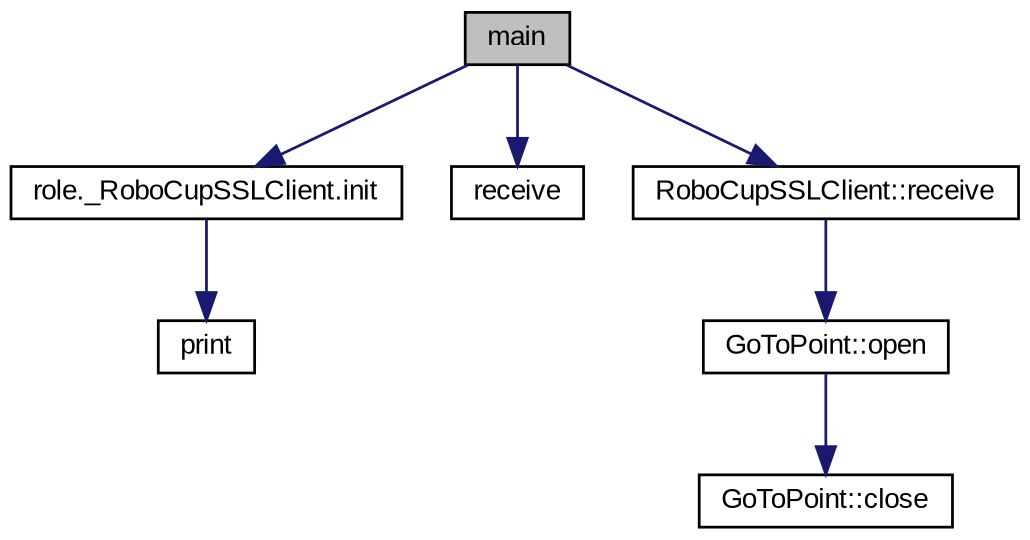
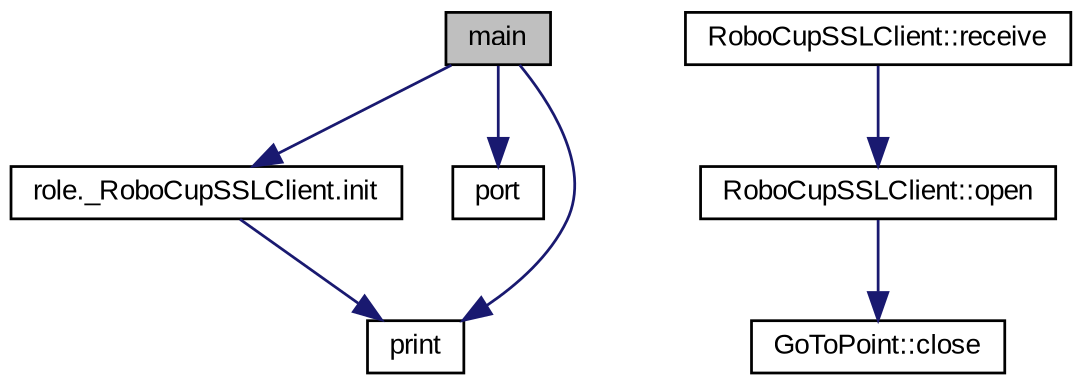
edge "main" -> "RoboCupSSLClient::receive": now "main" -> "print"
node "receive": label "receive" -> "port"
node "GoToPoint::open": label "GoToPoint::open" -> "RoboCupSSLClient::open"
